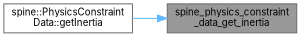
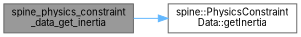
edge "spine::PhysicsConstraint Data::getInertia" -> "spine_physics_constraint _data_get_inertia": reversed
